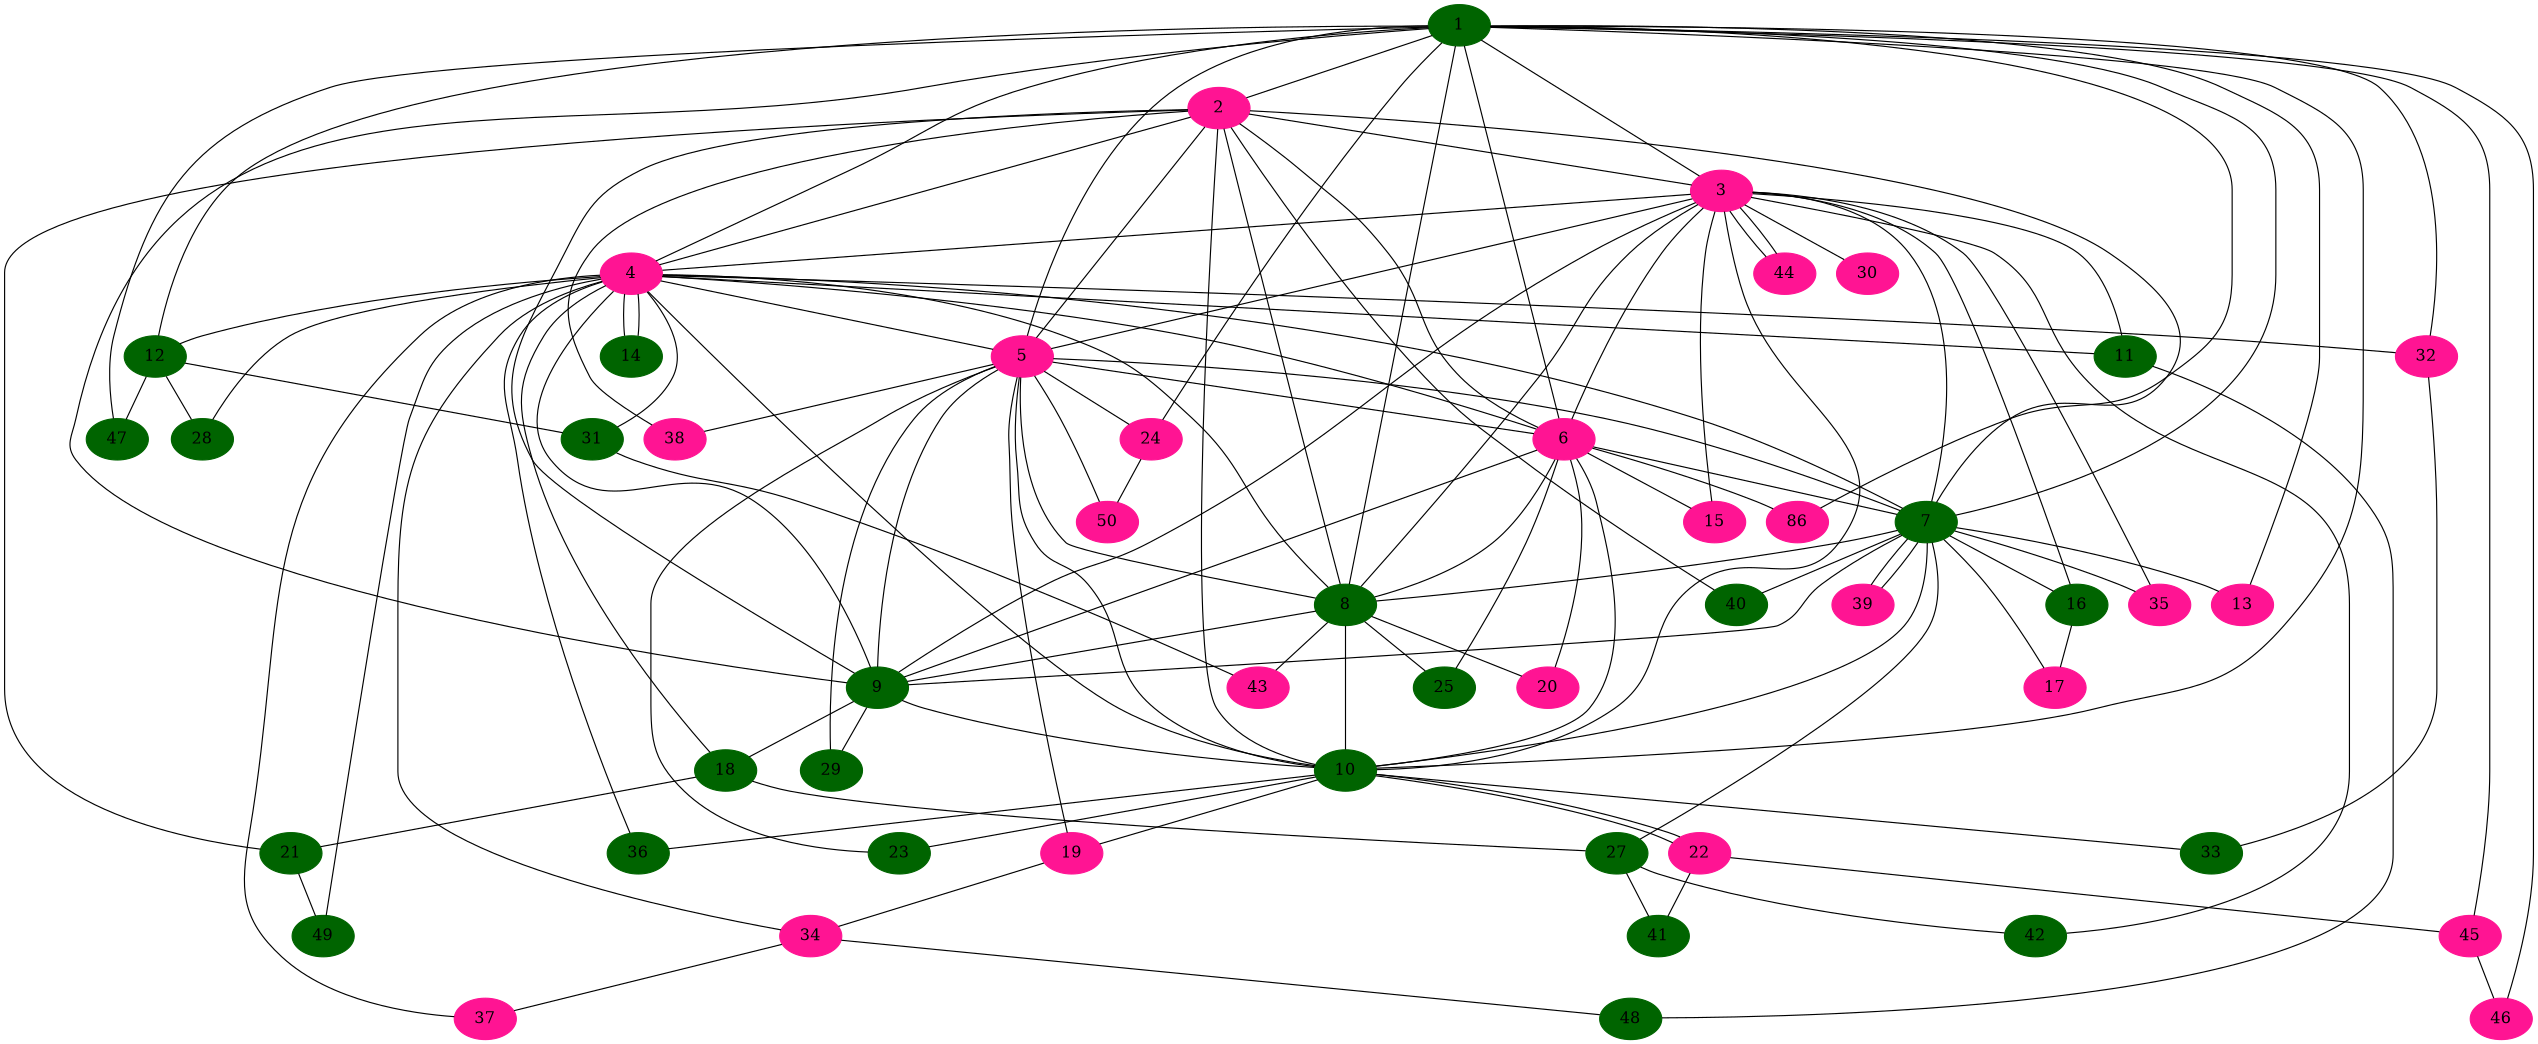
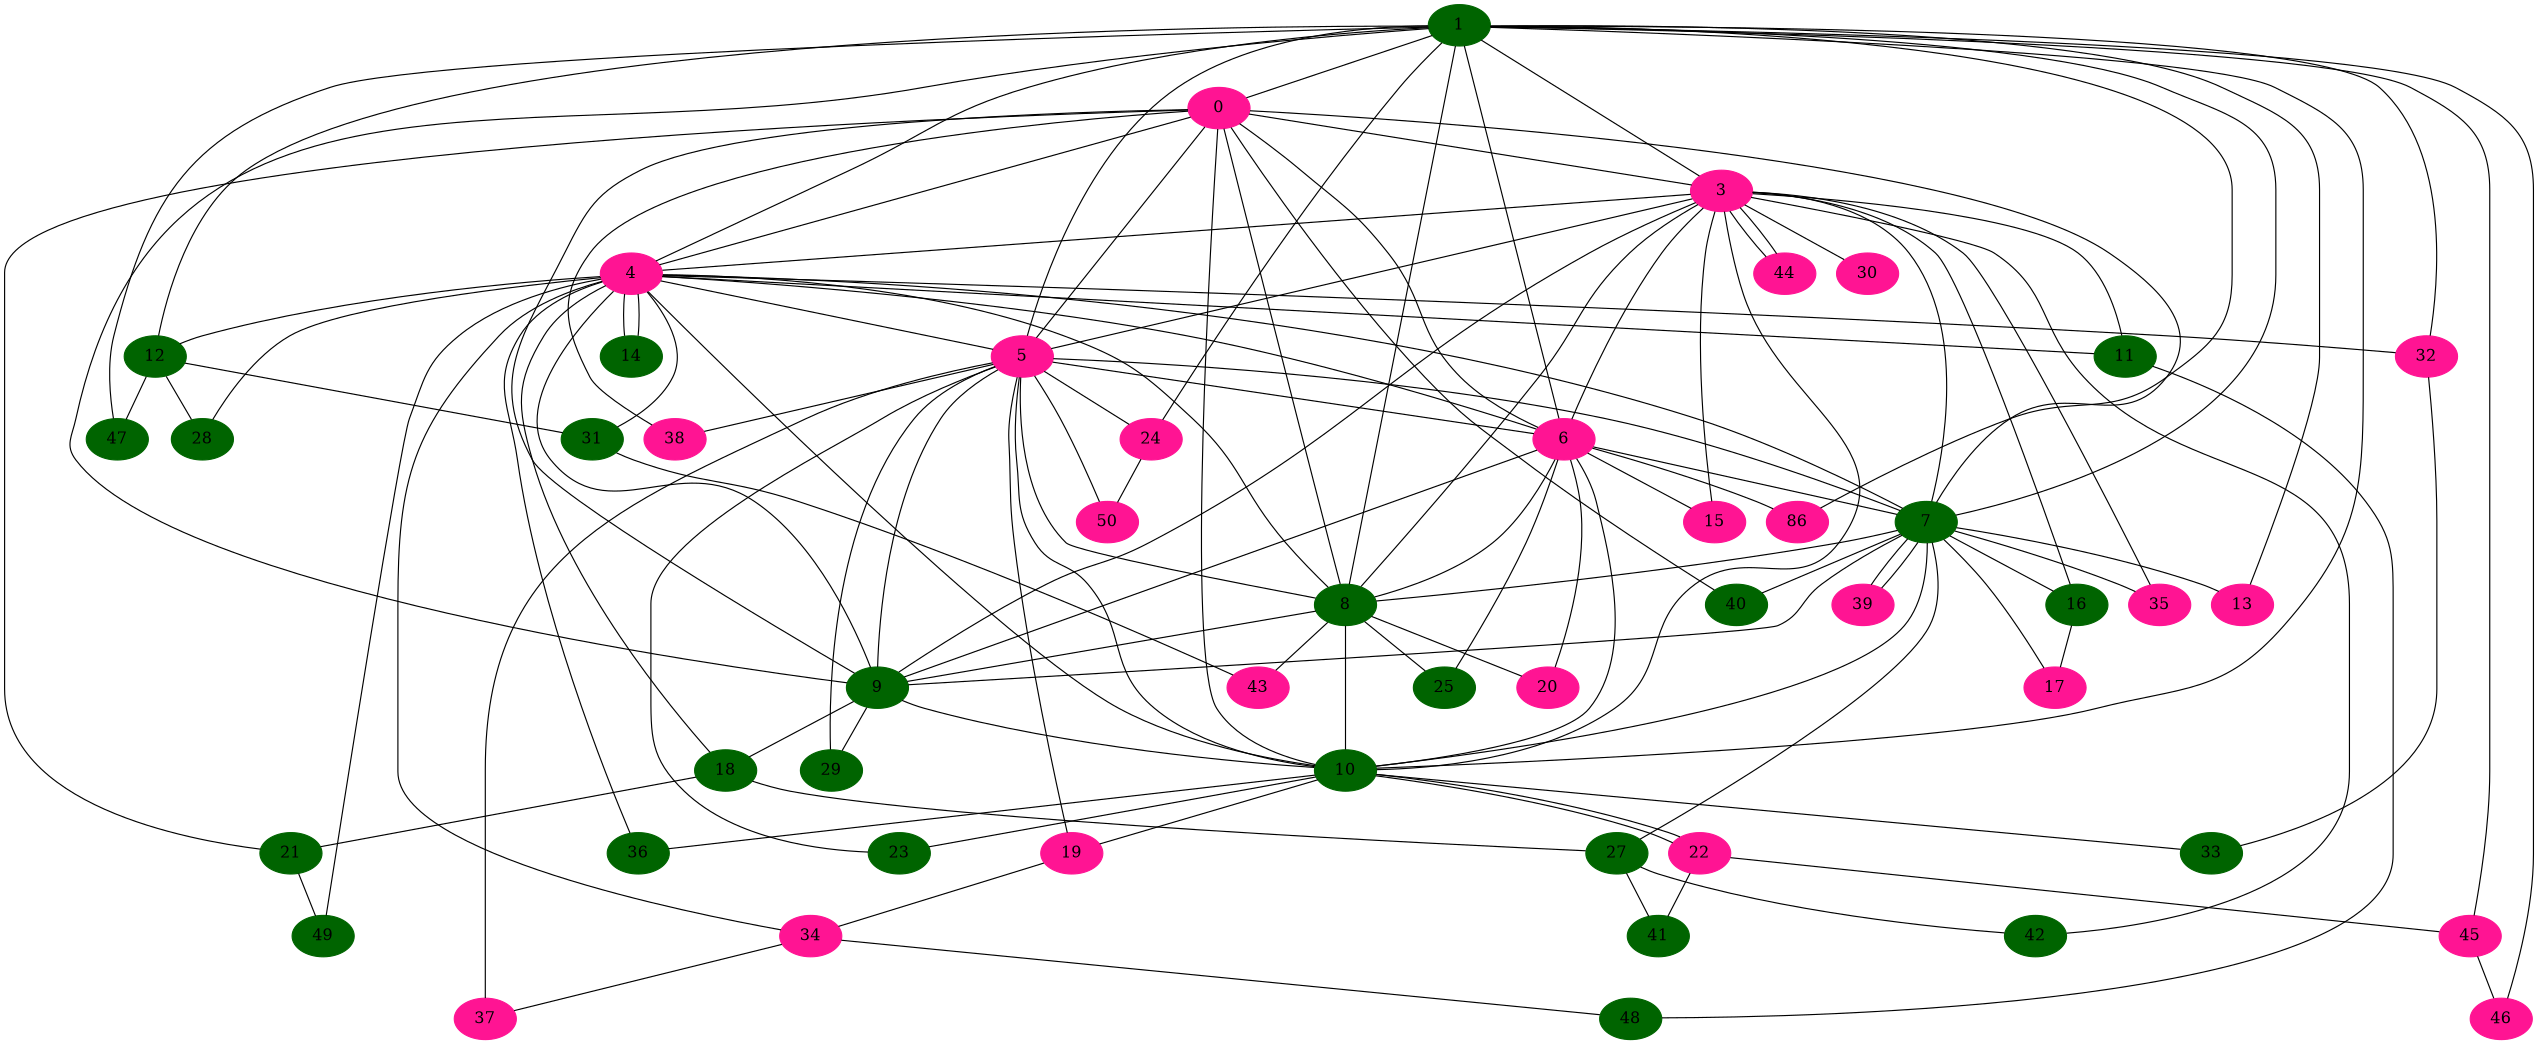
node "2": label "2" -> "0"
edge "4" -- "37": now "5" -- "37"
